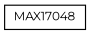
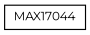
node "MAX17048": label "MAX17048" -> "MAX17044"
